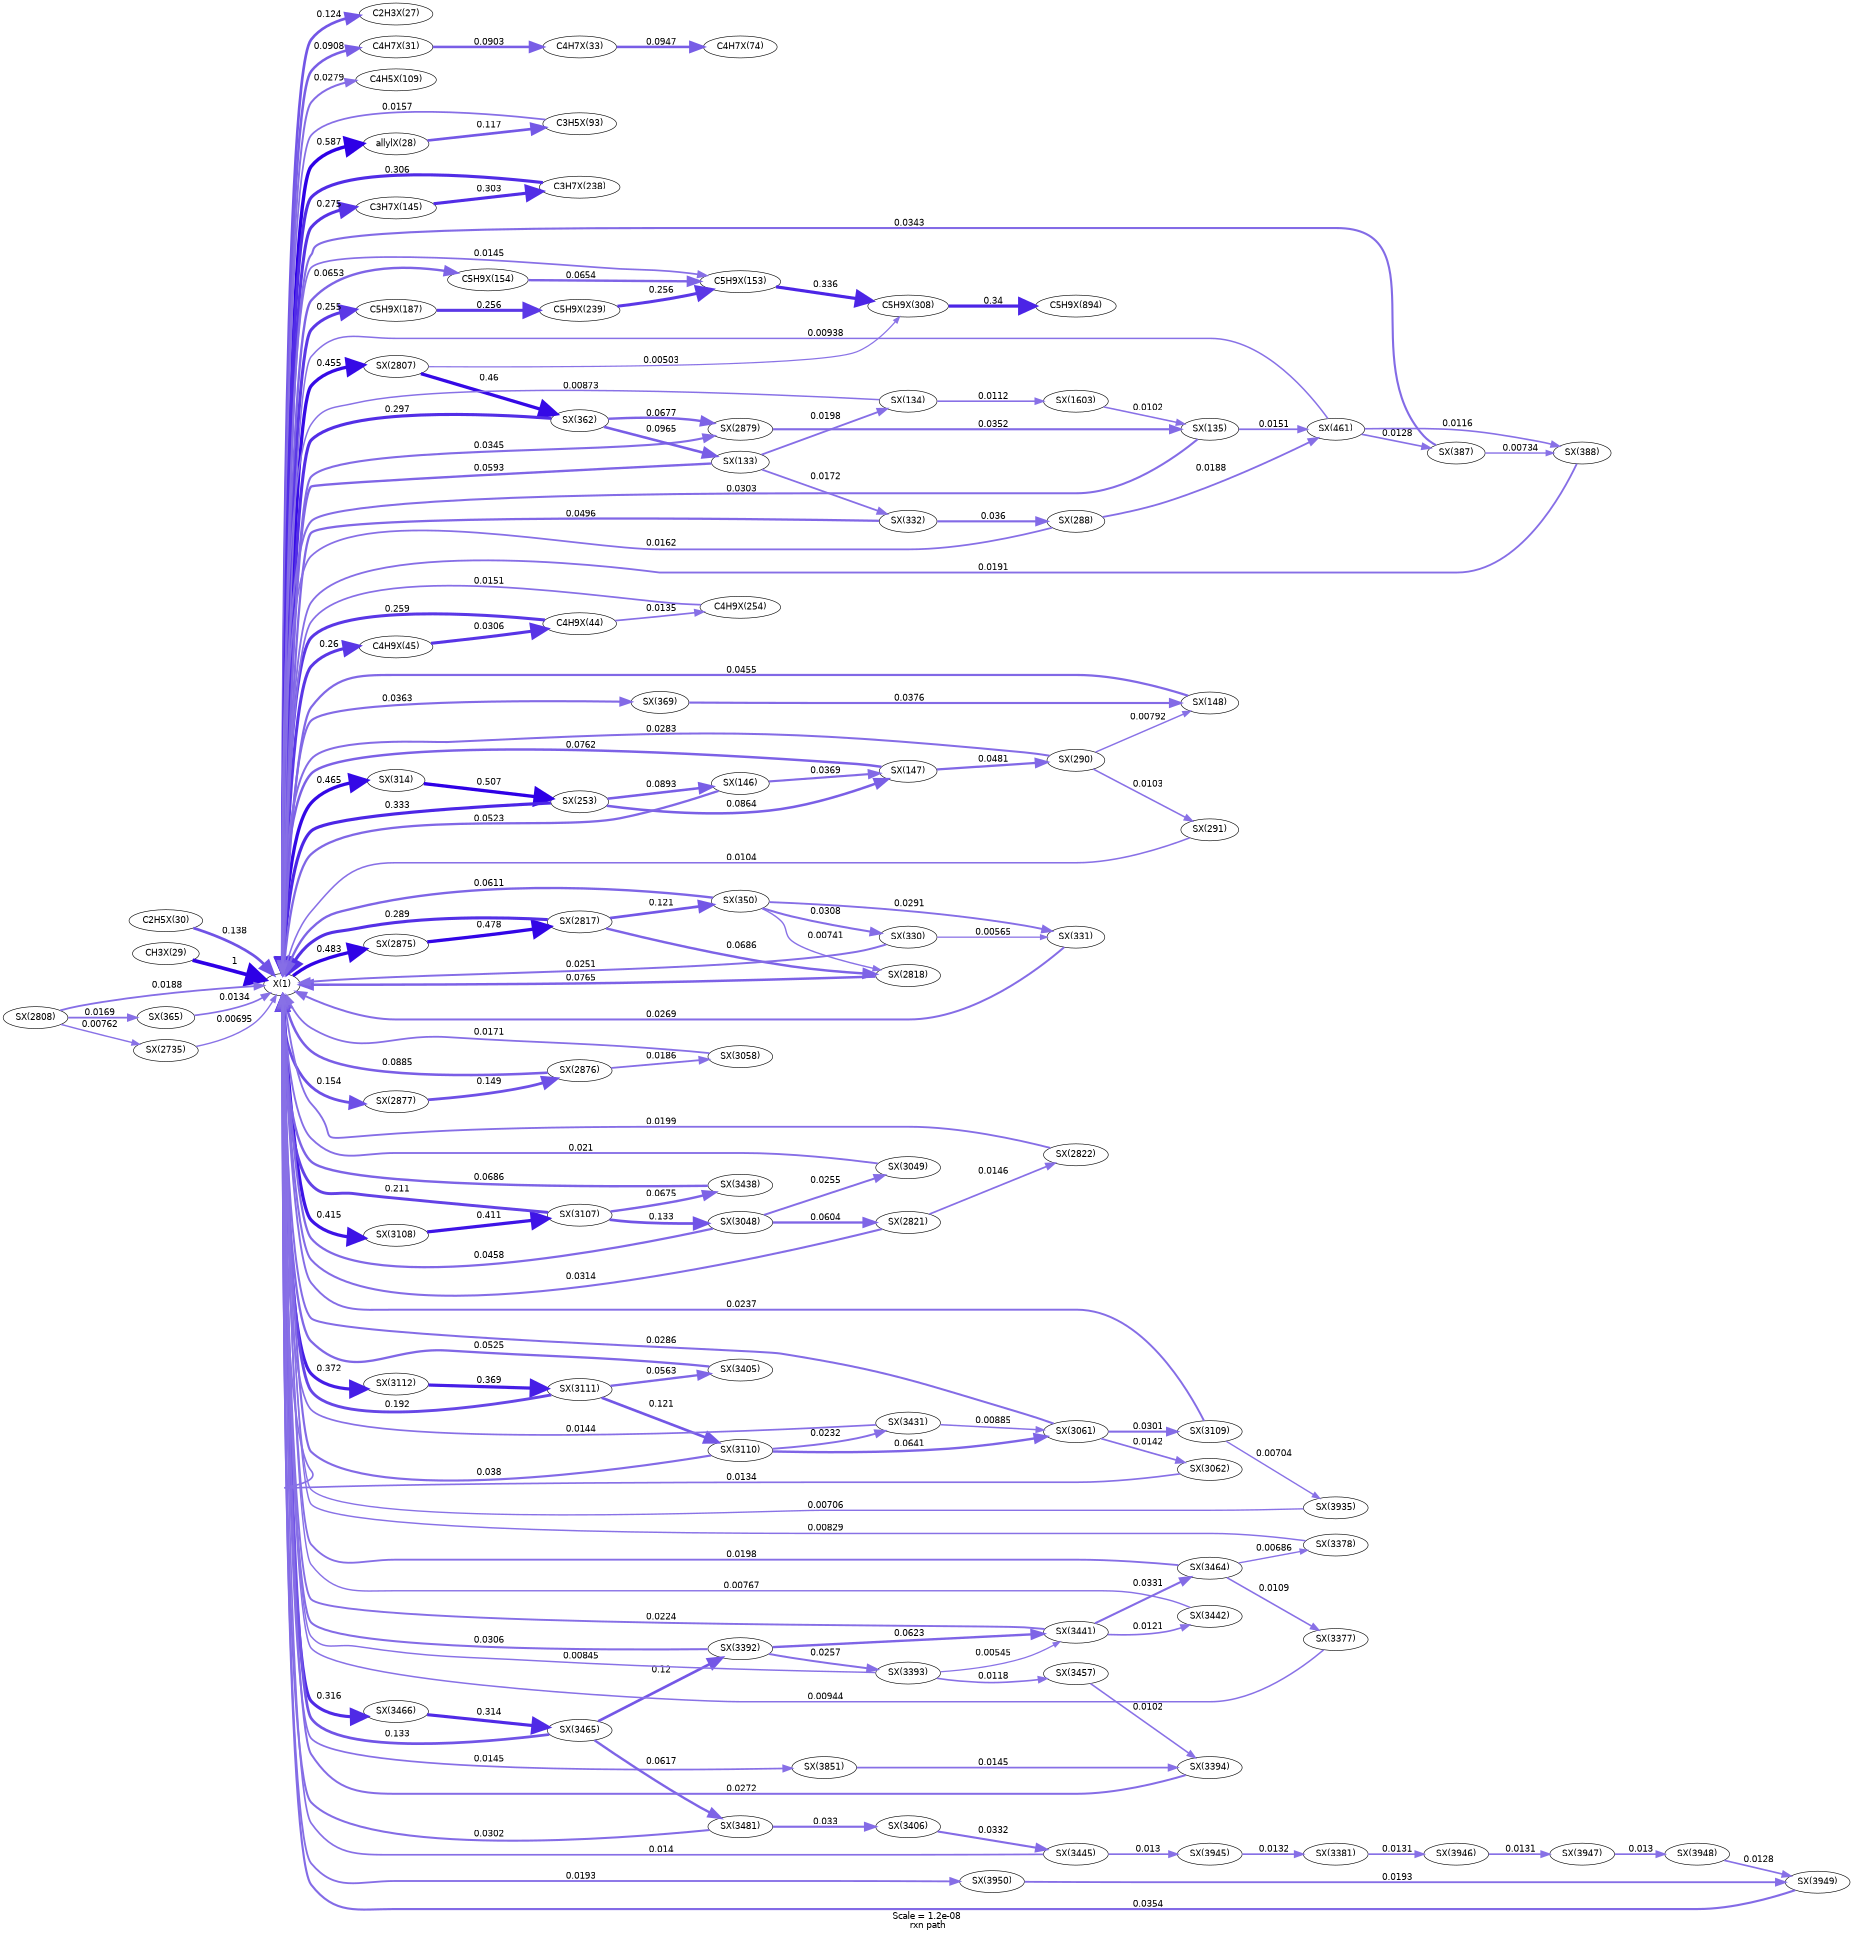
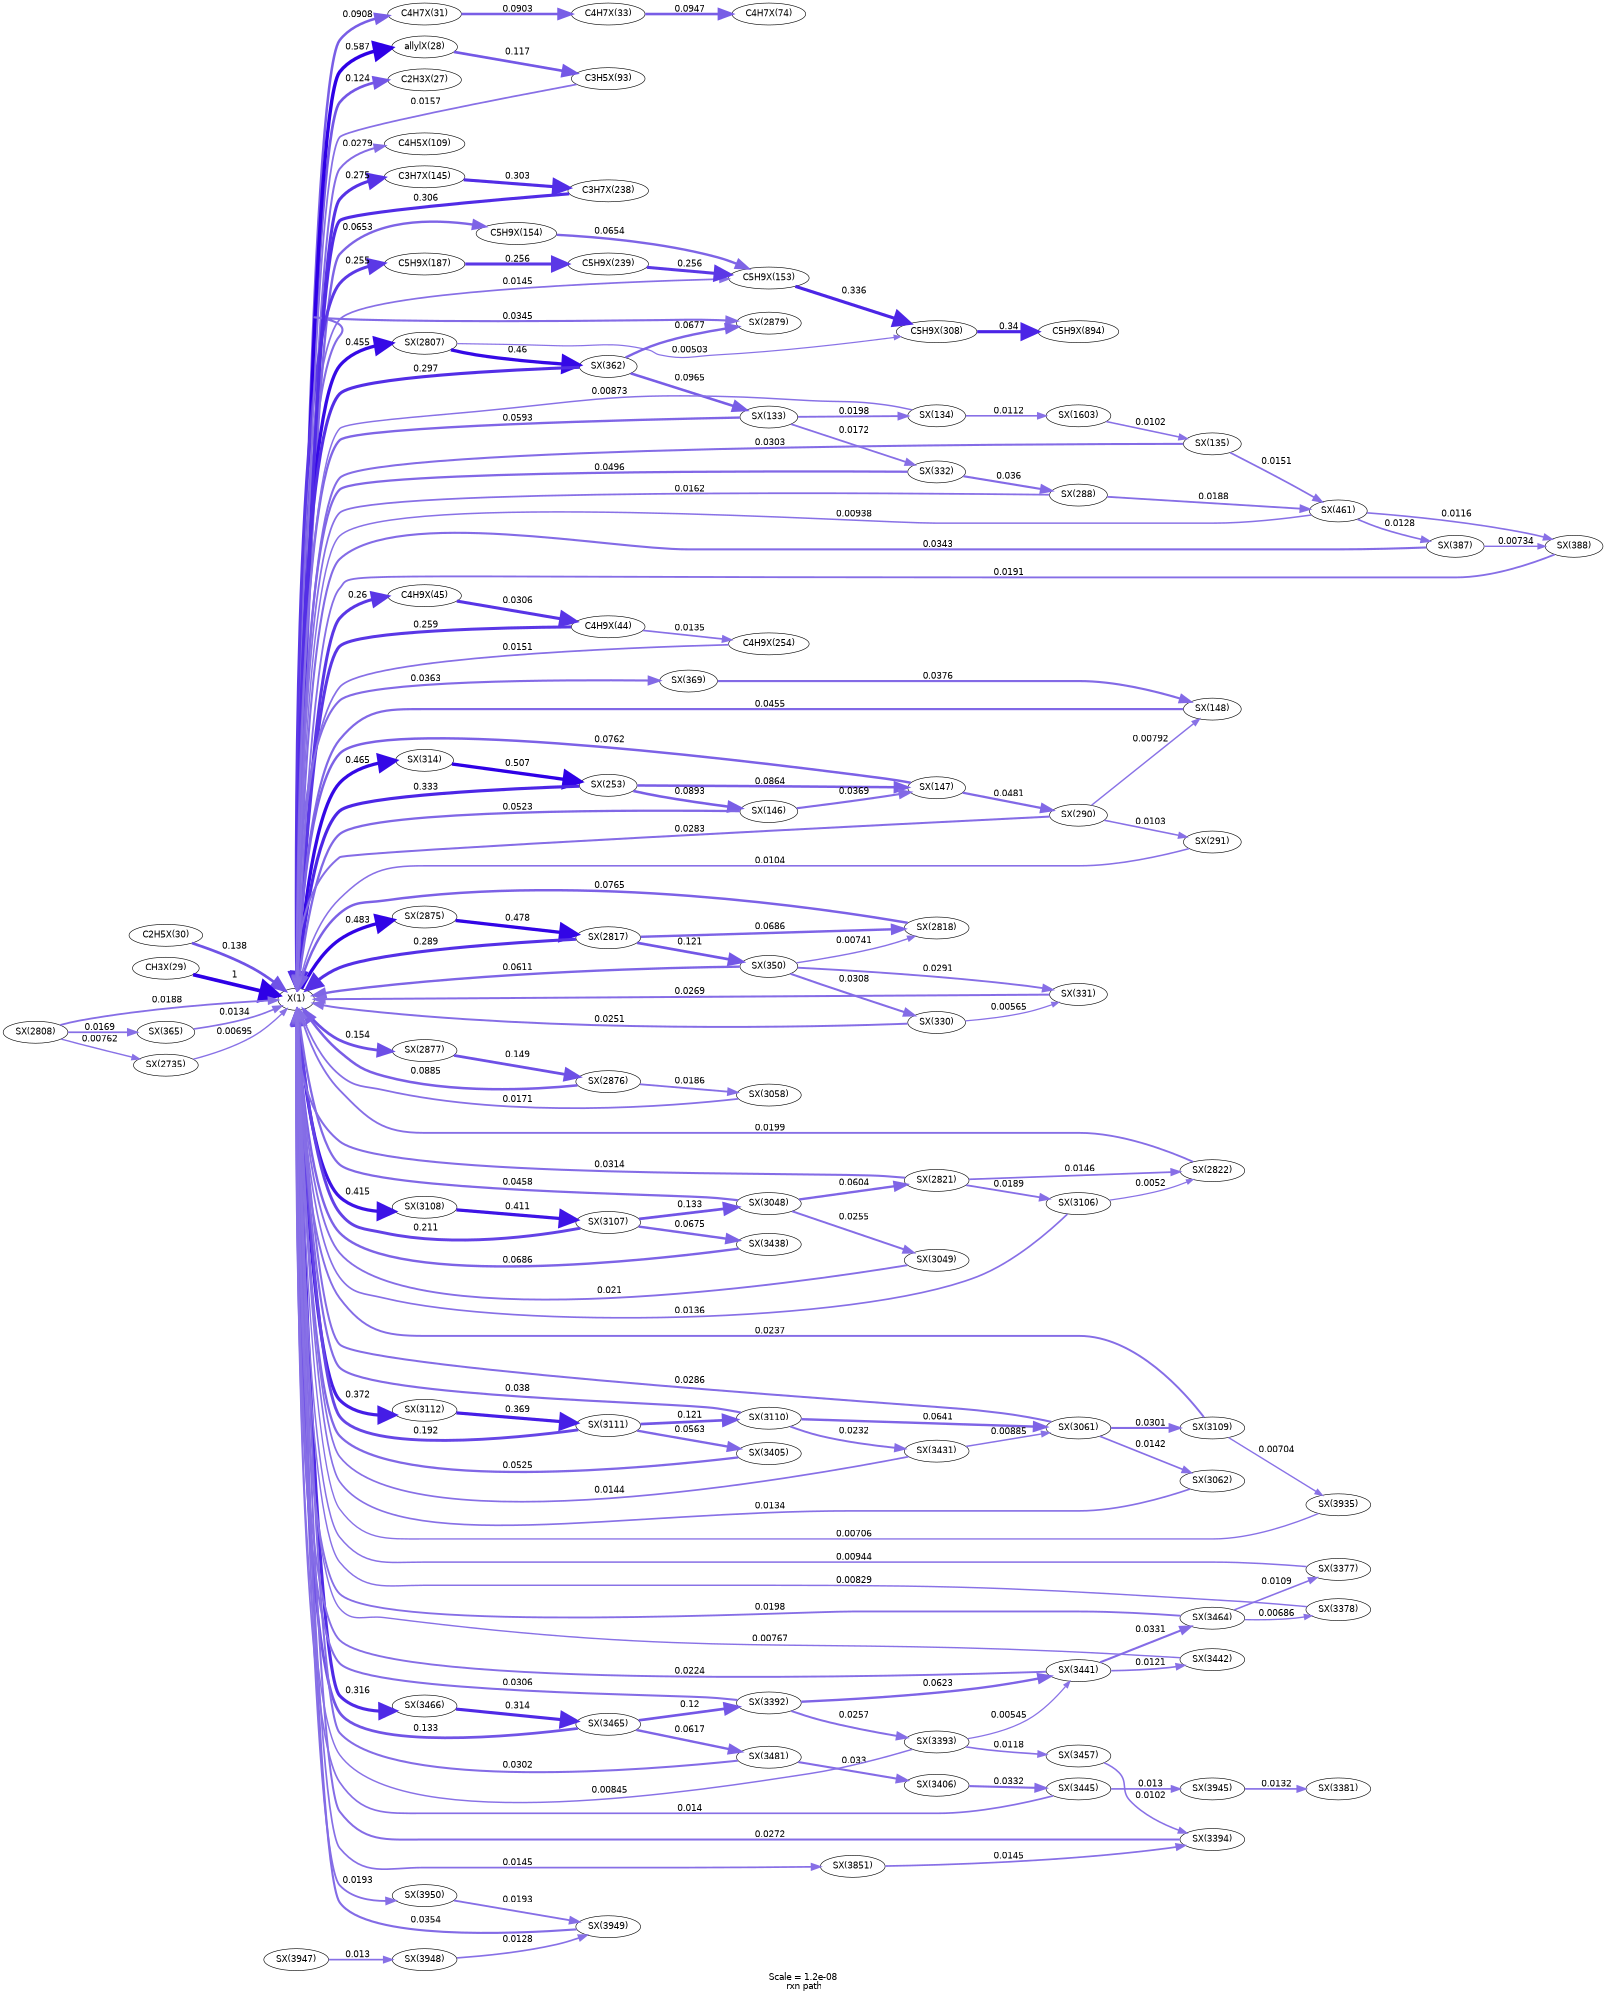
edge "SX(2879)" -> "SX(135)": removed, label "0.0352"
node "SX(3106)": added
node "SX(3946)": removed
